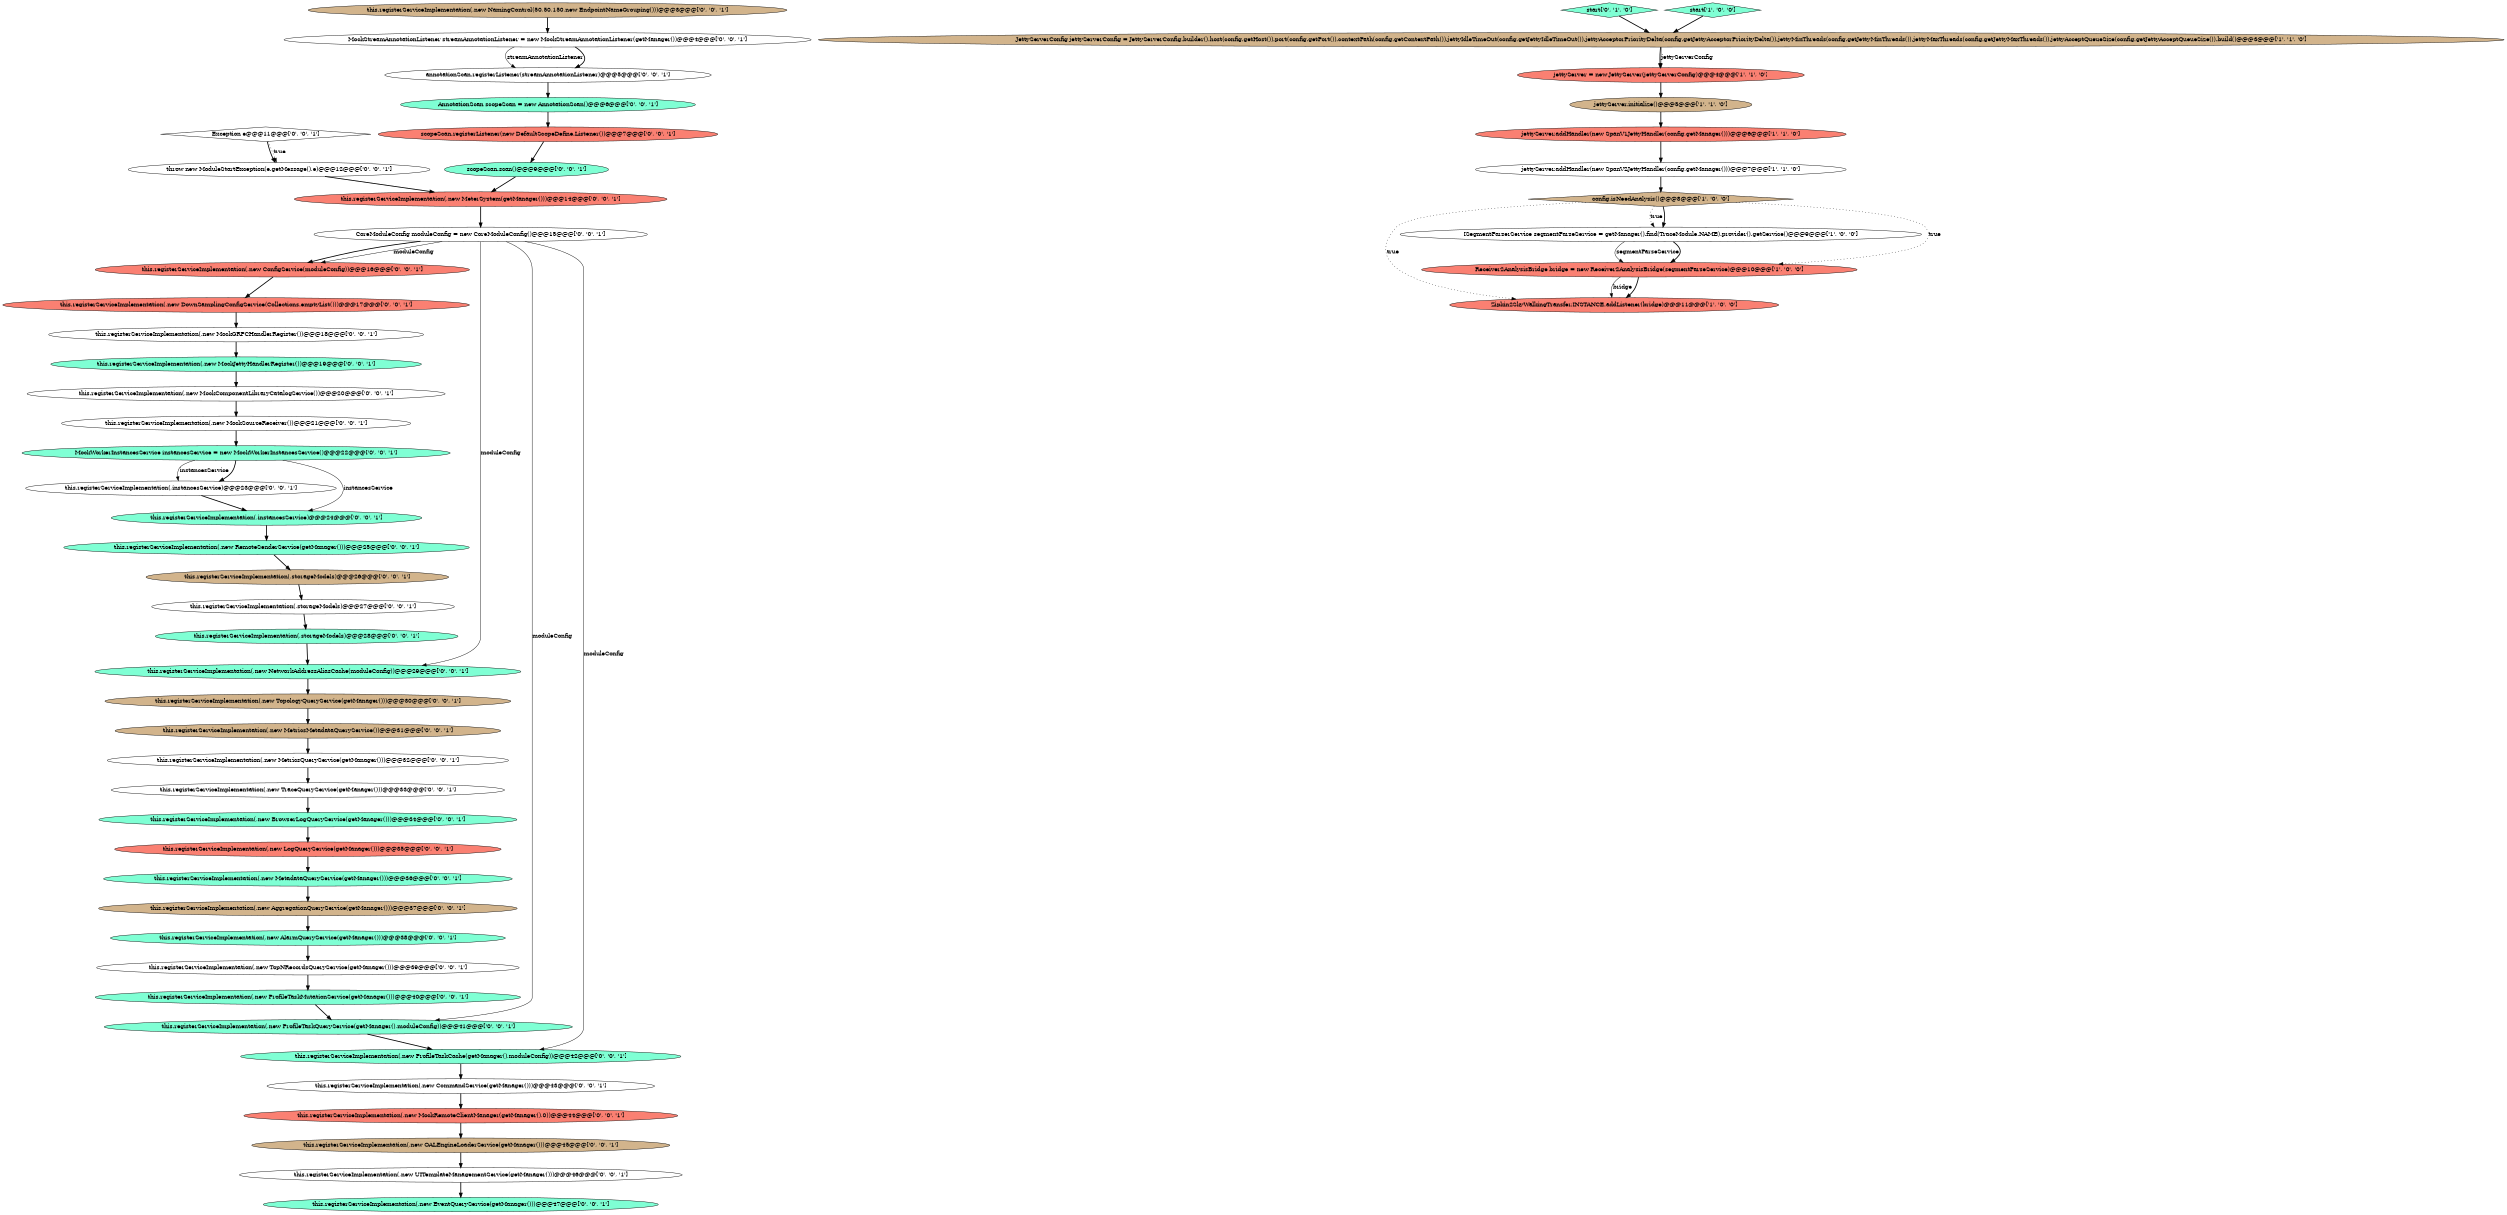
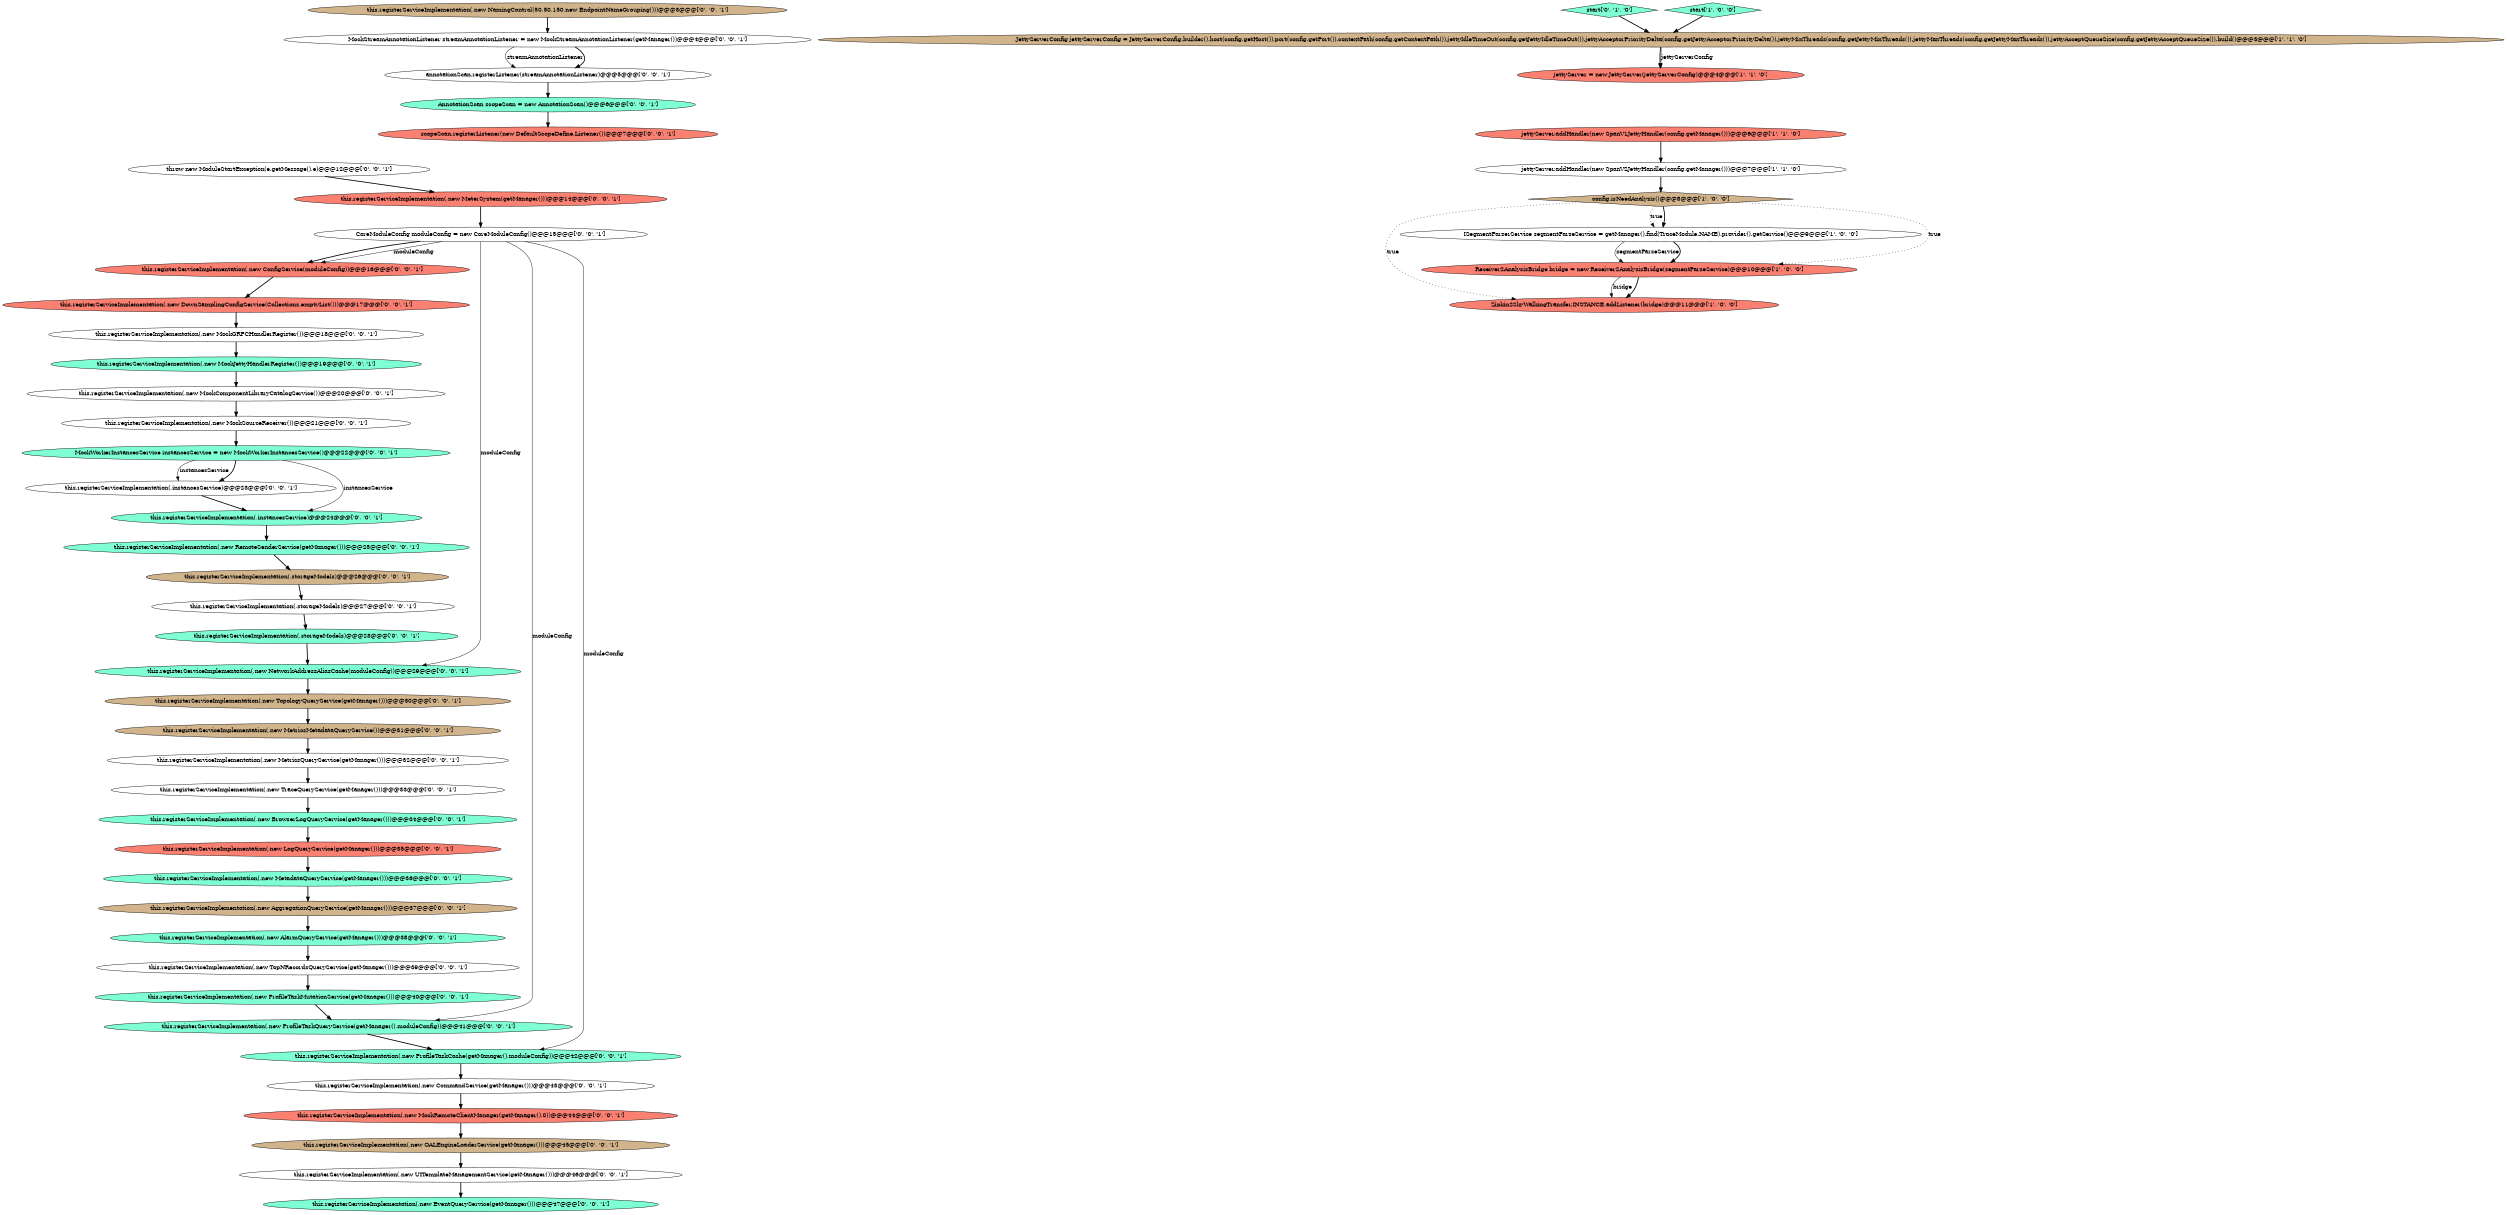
node "jettyServer.initialize()@@@5@@@['1', '1', '0']": removed
node "Exception e@@@11@@@['0', '0', '1']": removed
node "scopeScan.scan()@@@9@@@['0', '0', '1']": removed
